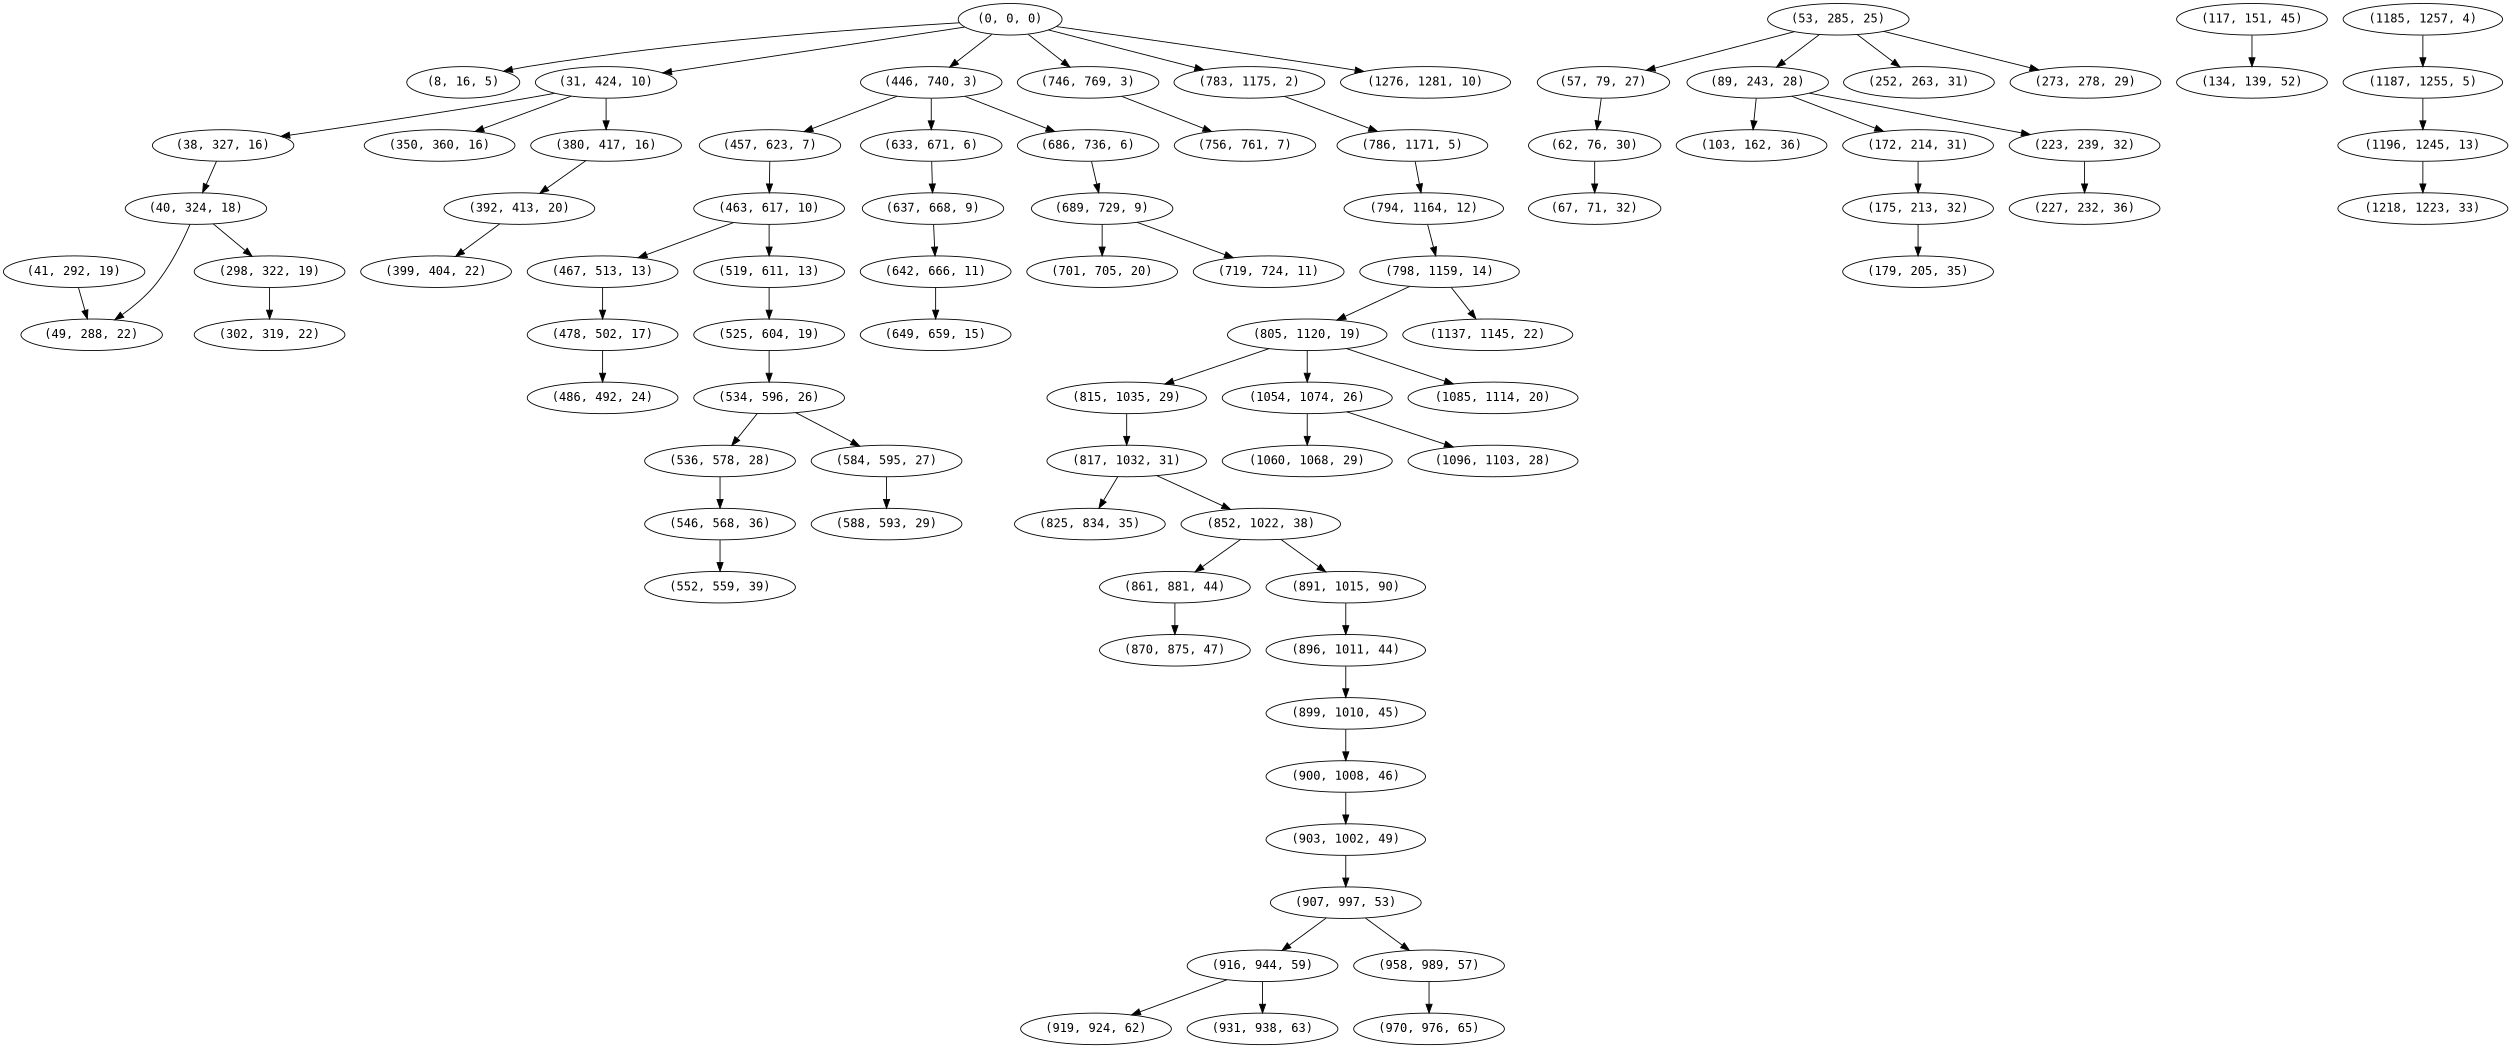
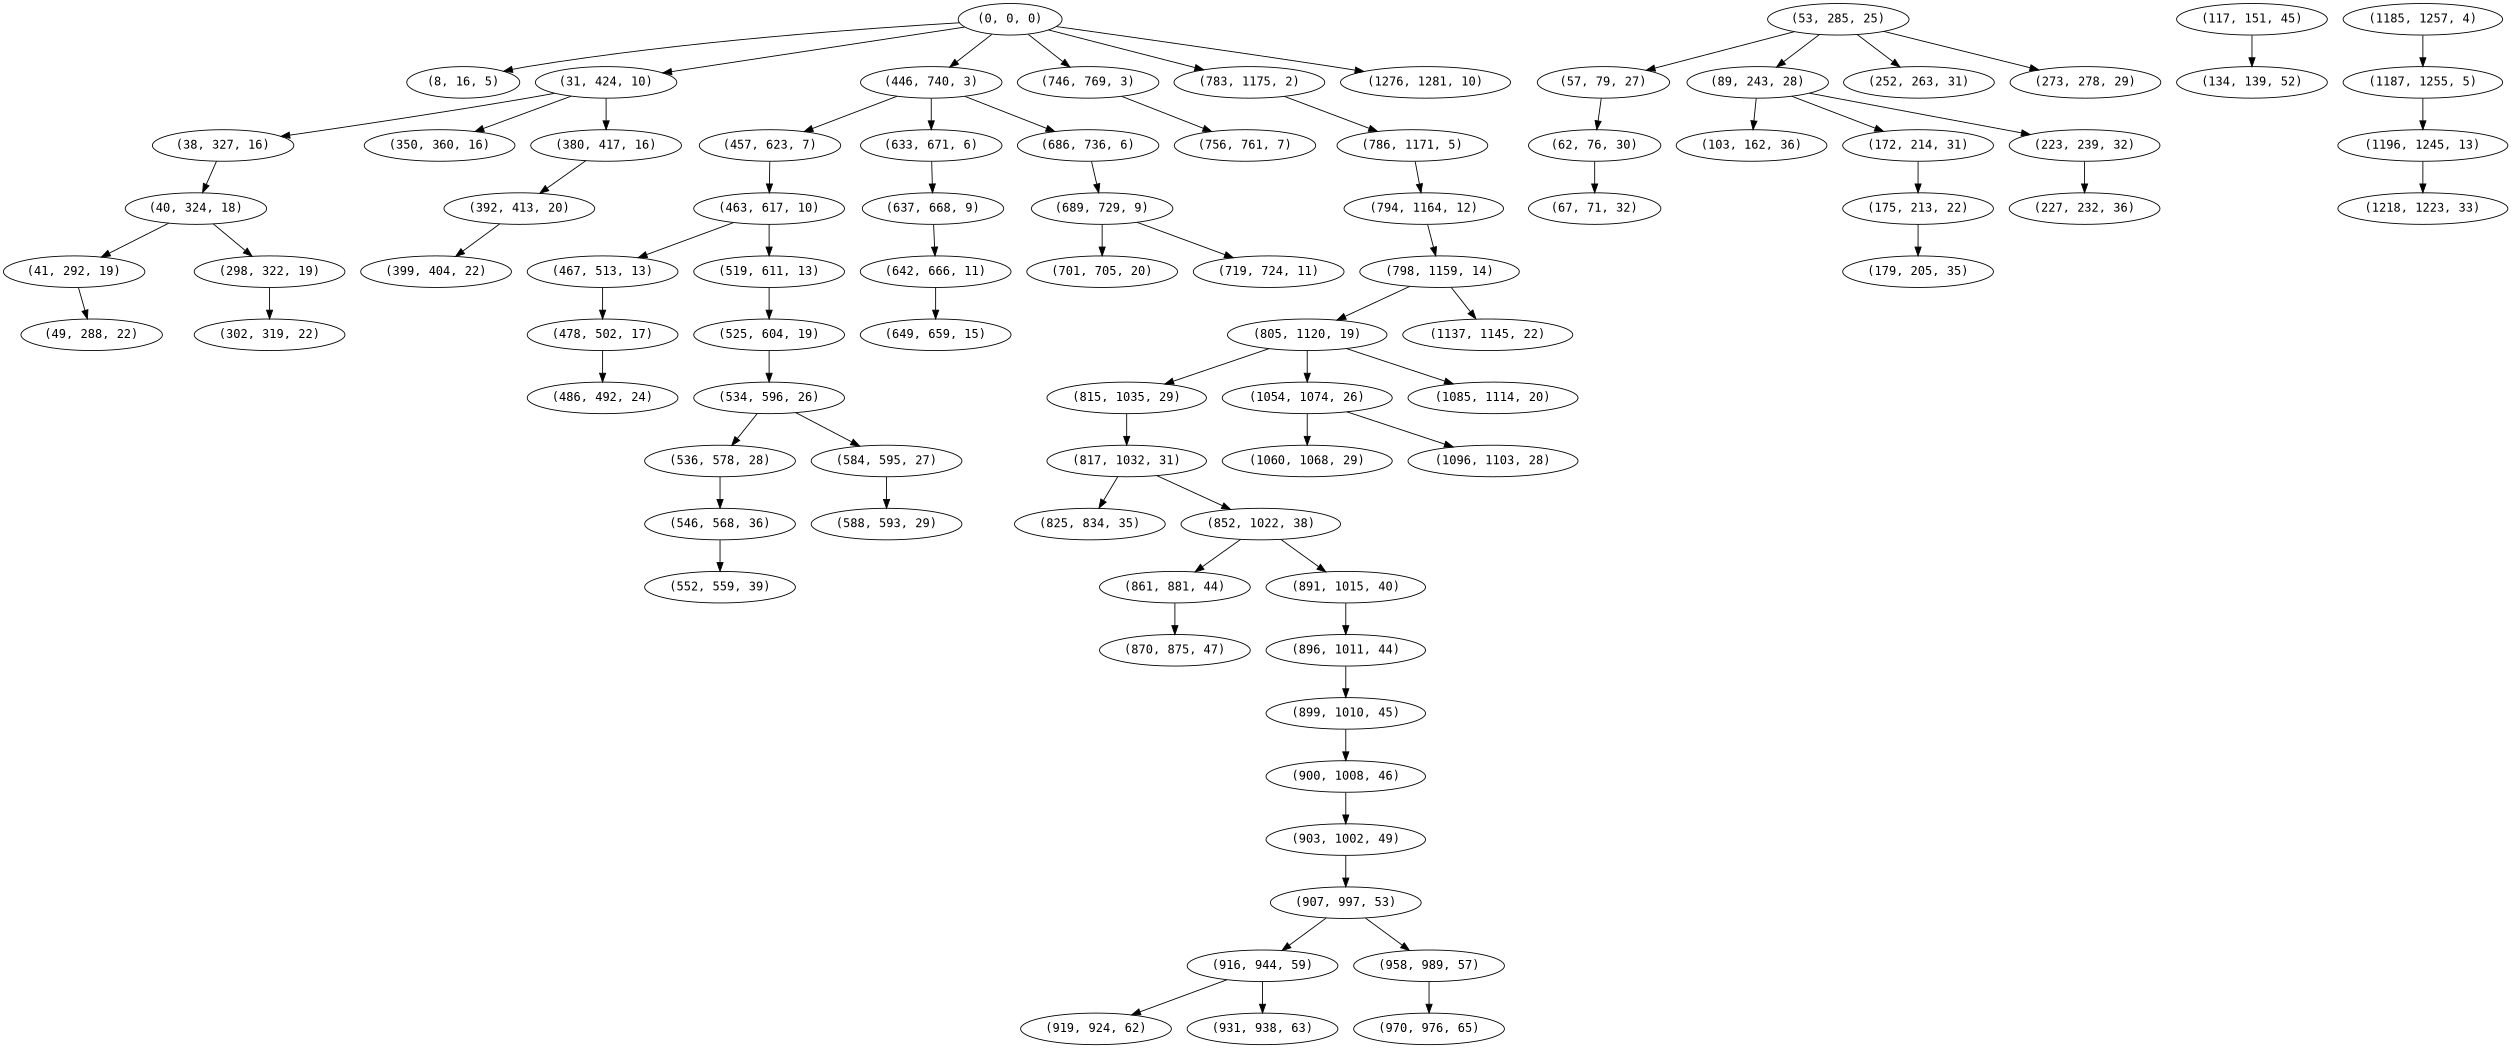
node "(175, 213, 32)": label "(175, 213, 32)" -> "(175, 213, 22)"
edge "(40, 324, 18)" -> "(49, 288, 22)": now "(40, 324, 18)" -> "(41, 292, 19)"
node "(891, 1015, 90)": label "(891, 1015, 90)" -> "(891, 1015, 40)"
